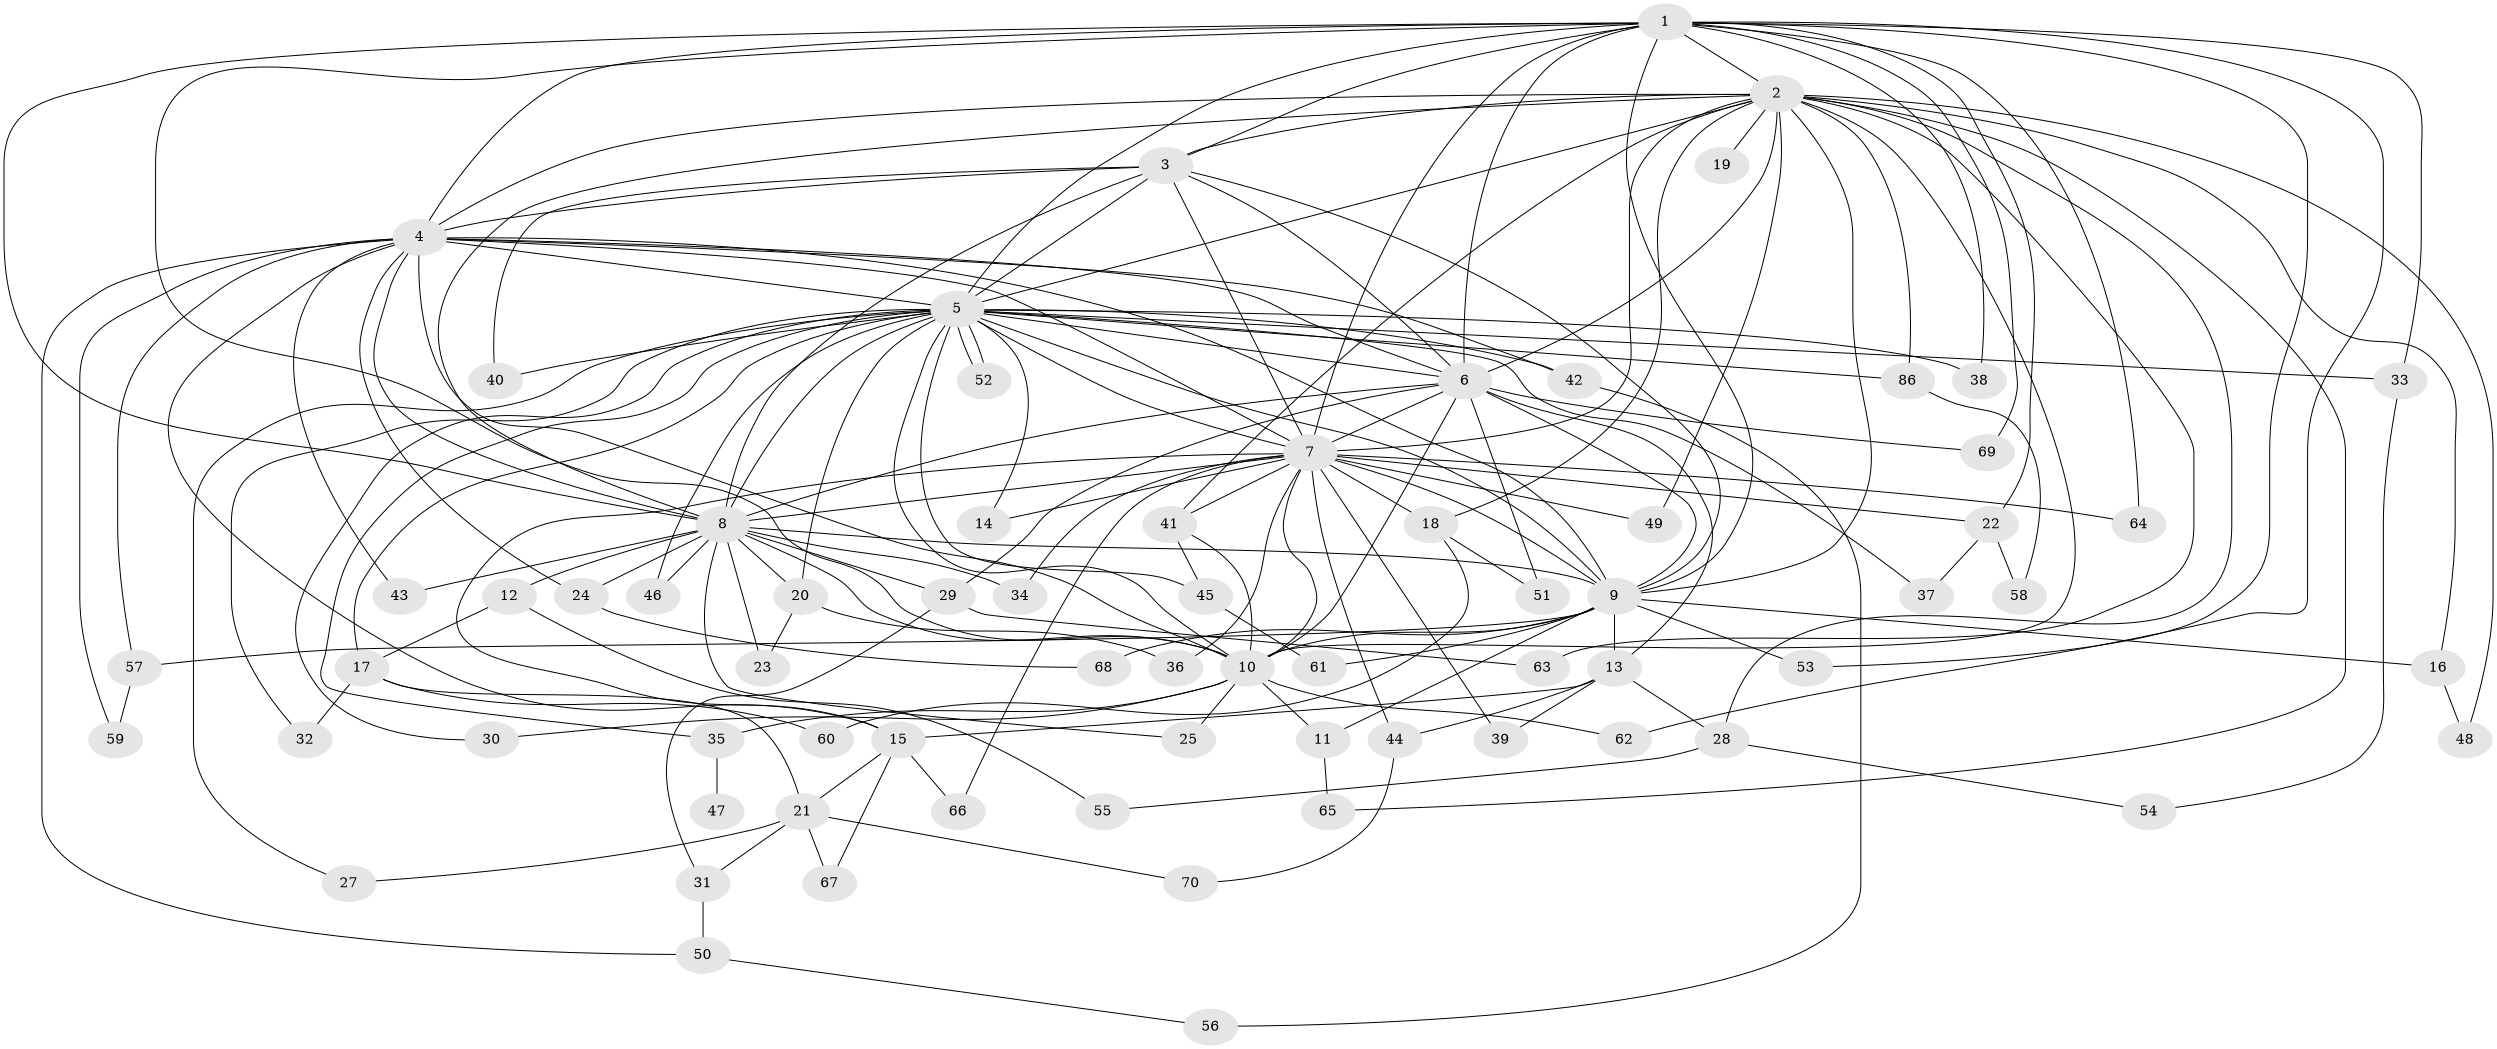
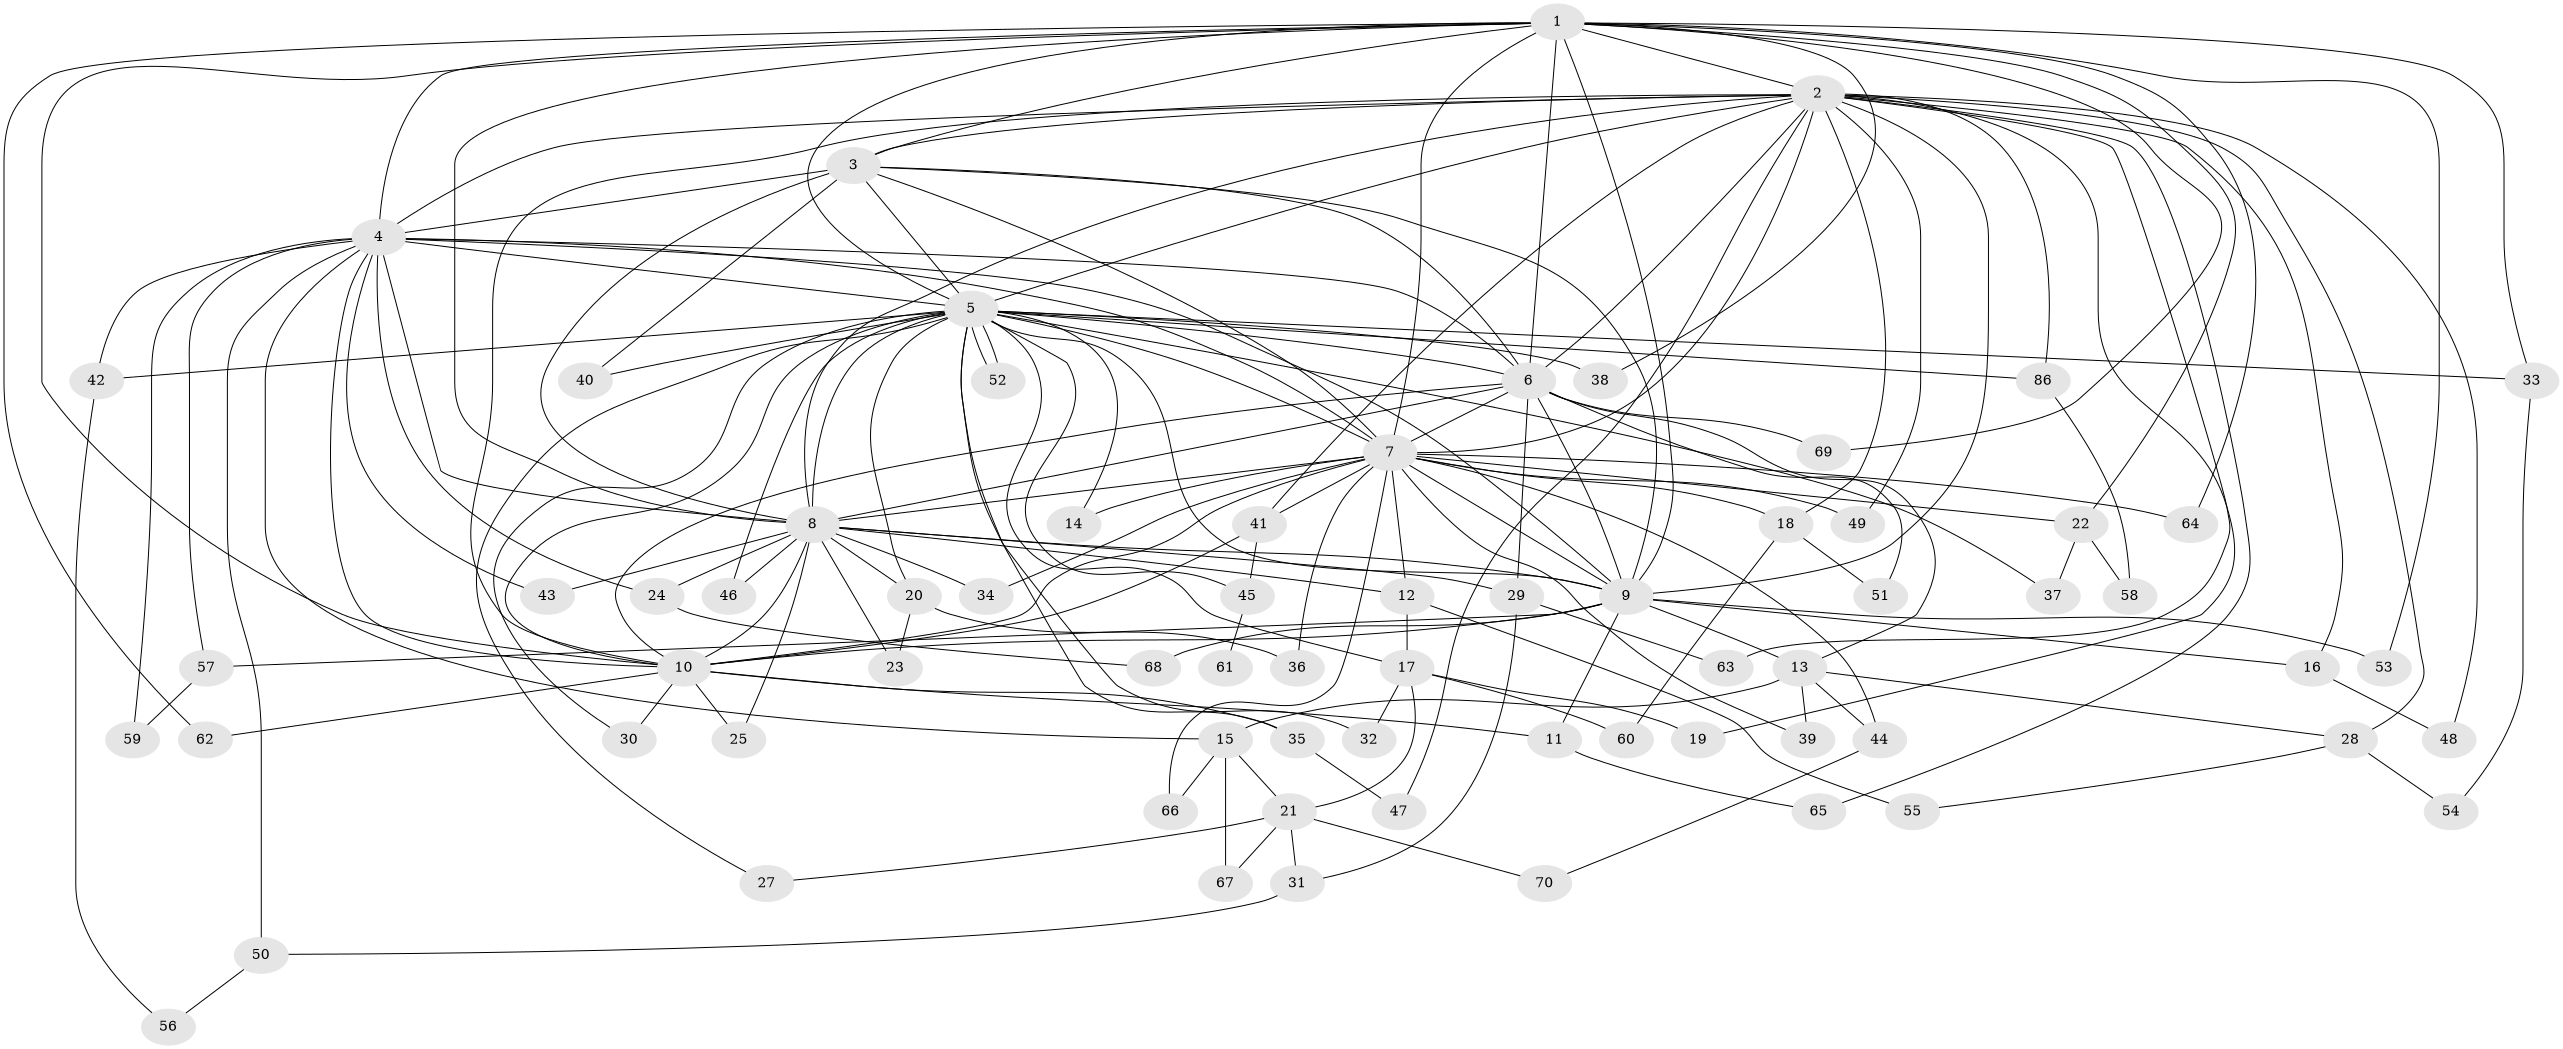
edge "2" -- "47": added
edge "7" -- "15": now "7" -- "12"
edge "9" -- "61": removed
edge "17" -- "19": added
